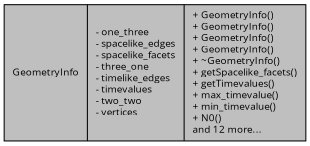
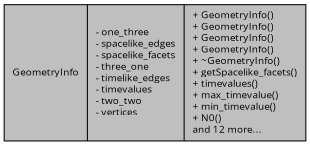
node "GeometryInfo": text "+ getTimevalues()" -> "+ timevalues()"
